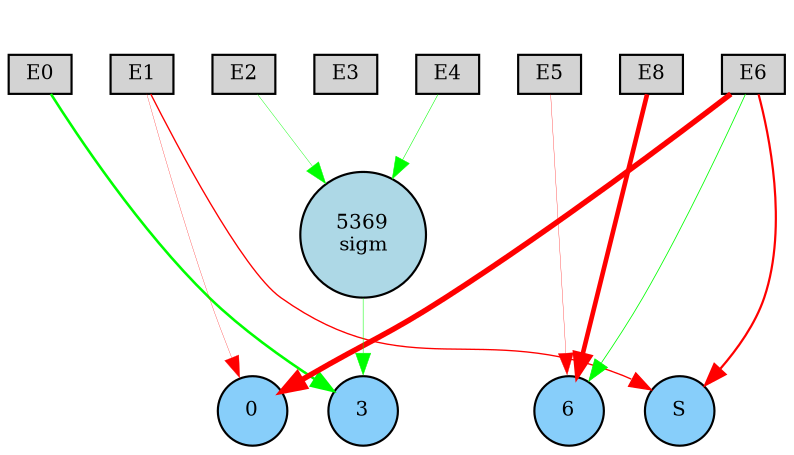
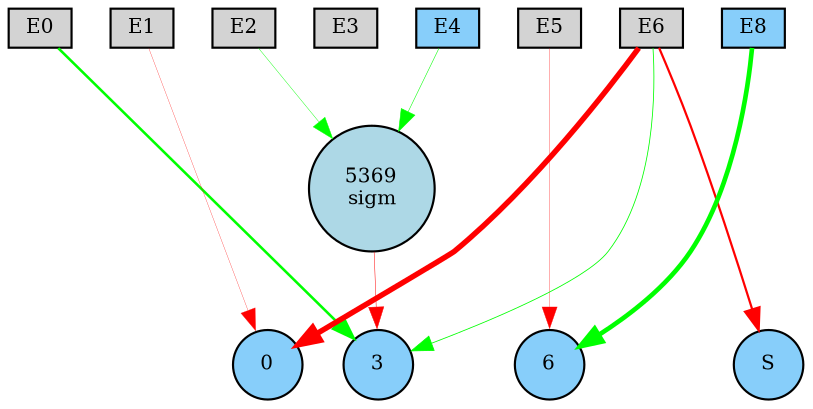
node "E4": fillcolor lightgray -> lightskyblue
node "E8": fillcolor lightgray -> lightskyblue
edge "E8" -> "6": color red -> green
edge "E6" -> "6": now "E6" -> "3"
edge "5369 sigm" -> "3": color green -> red
edge "E1" -> "S": removed
